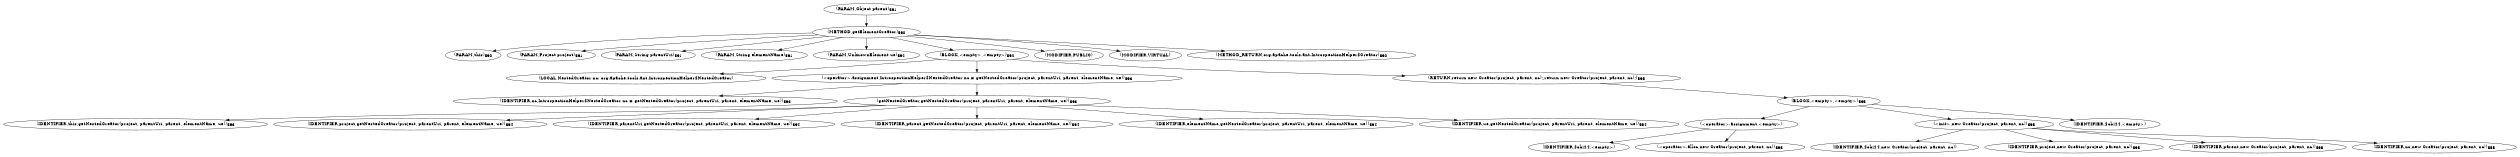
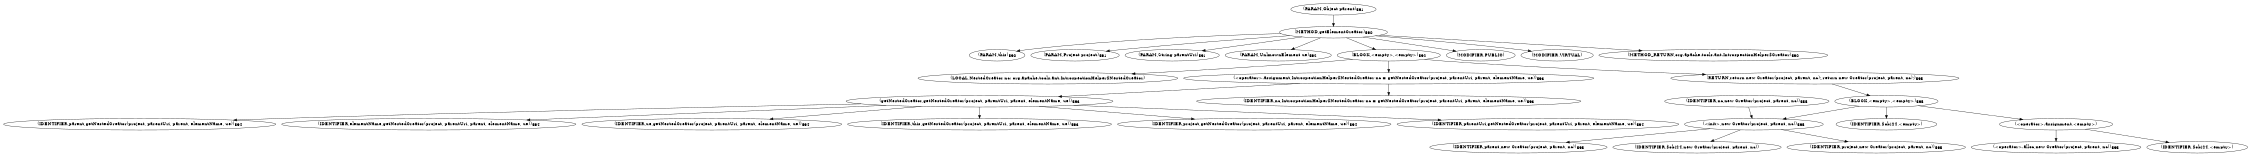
node "(PARAM,String elementName)": removed
edge "(<init>,new Creator(project, parent, nc))" -> "(IDENTIFIER,nc,new Creator(project, parent, nc))": reversed
